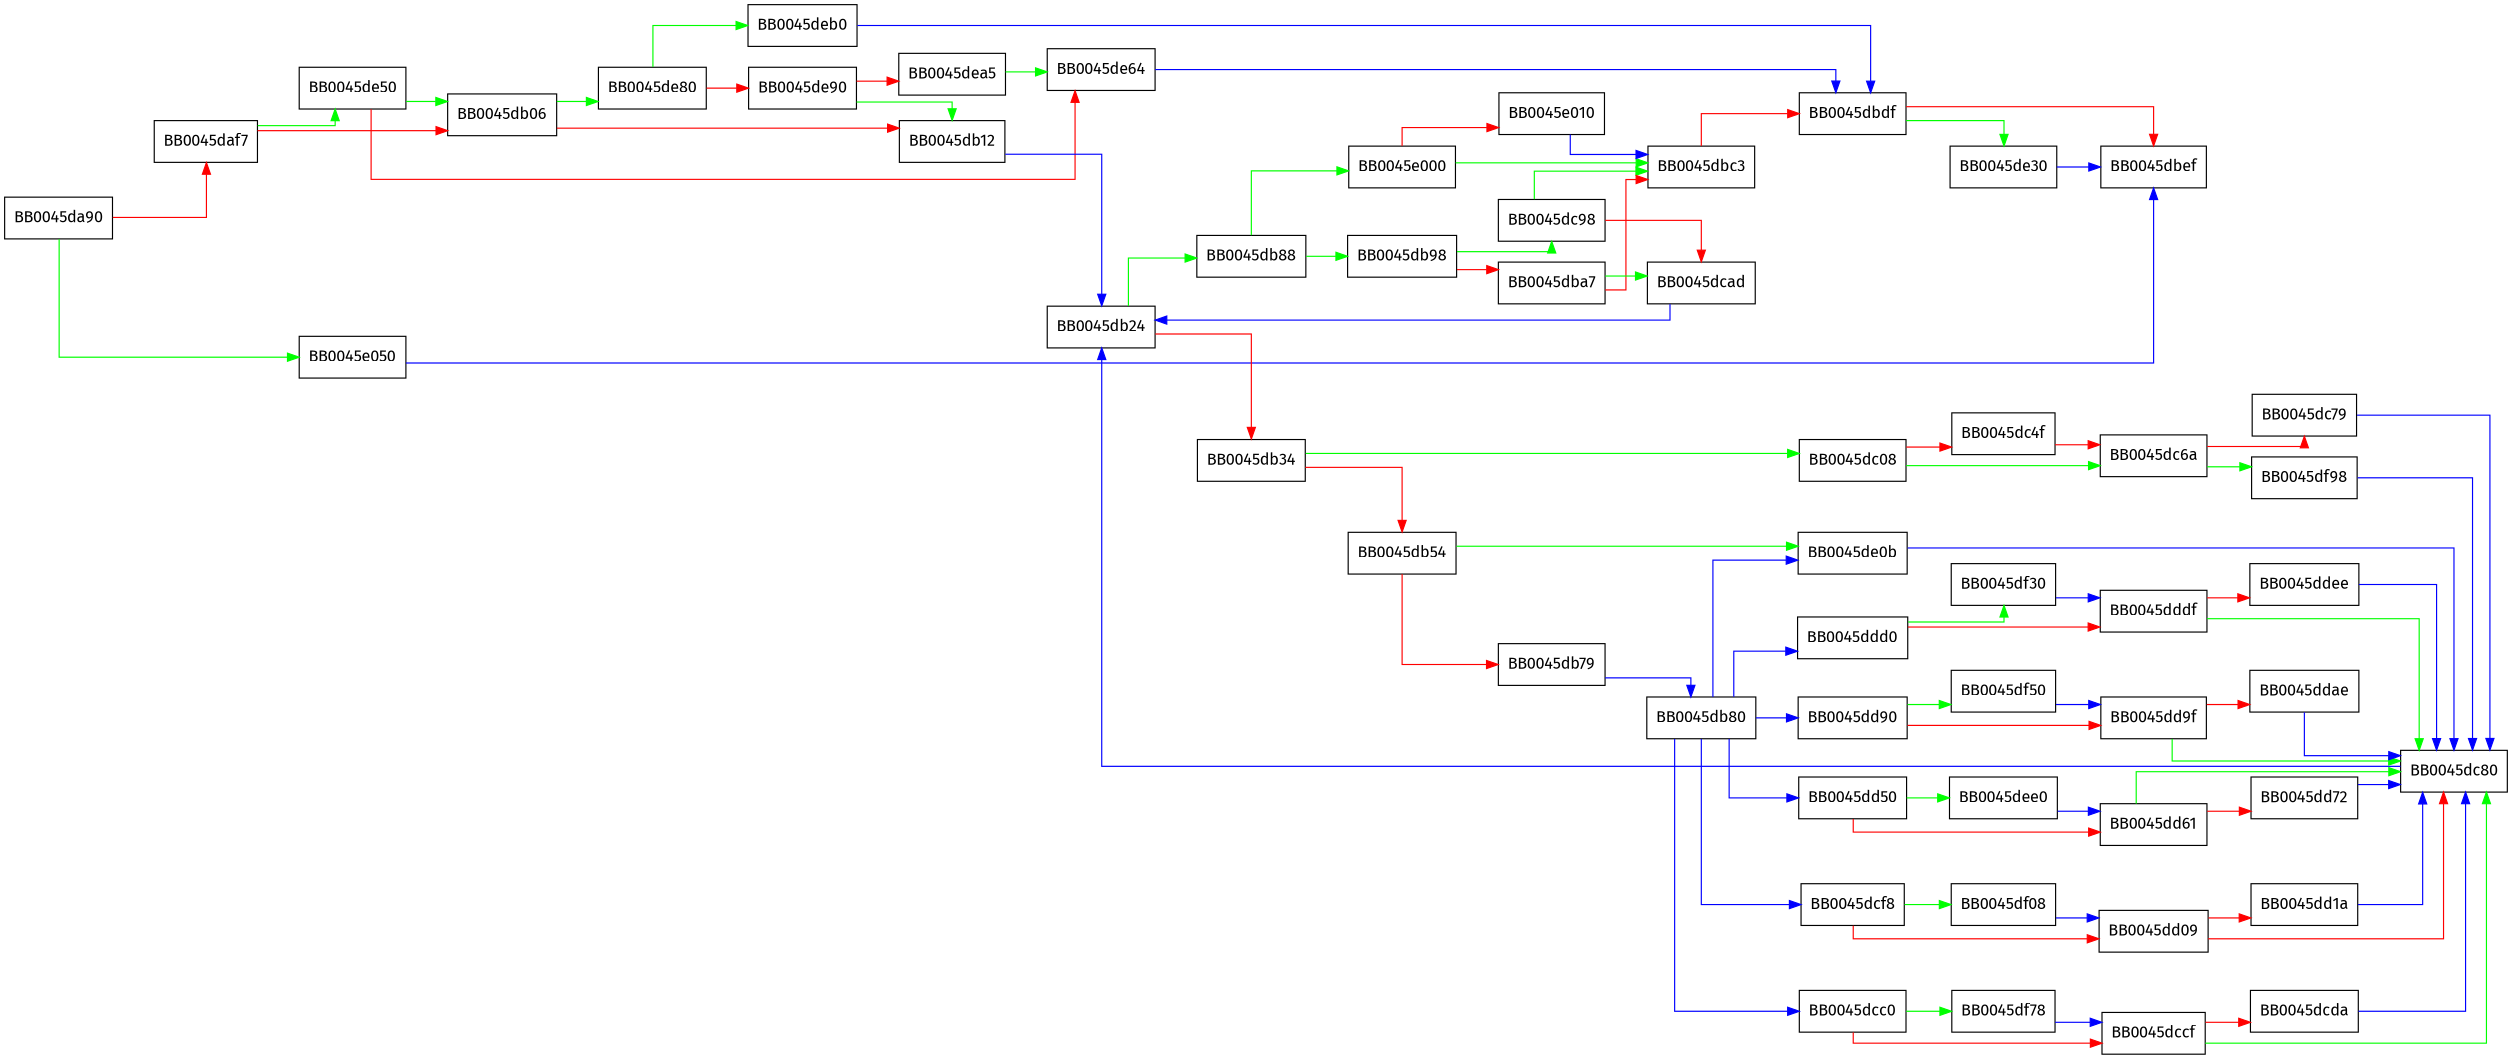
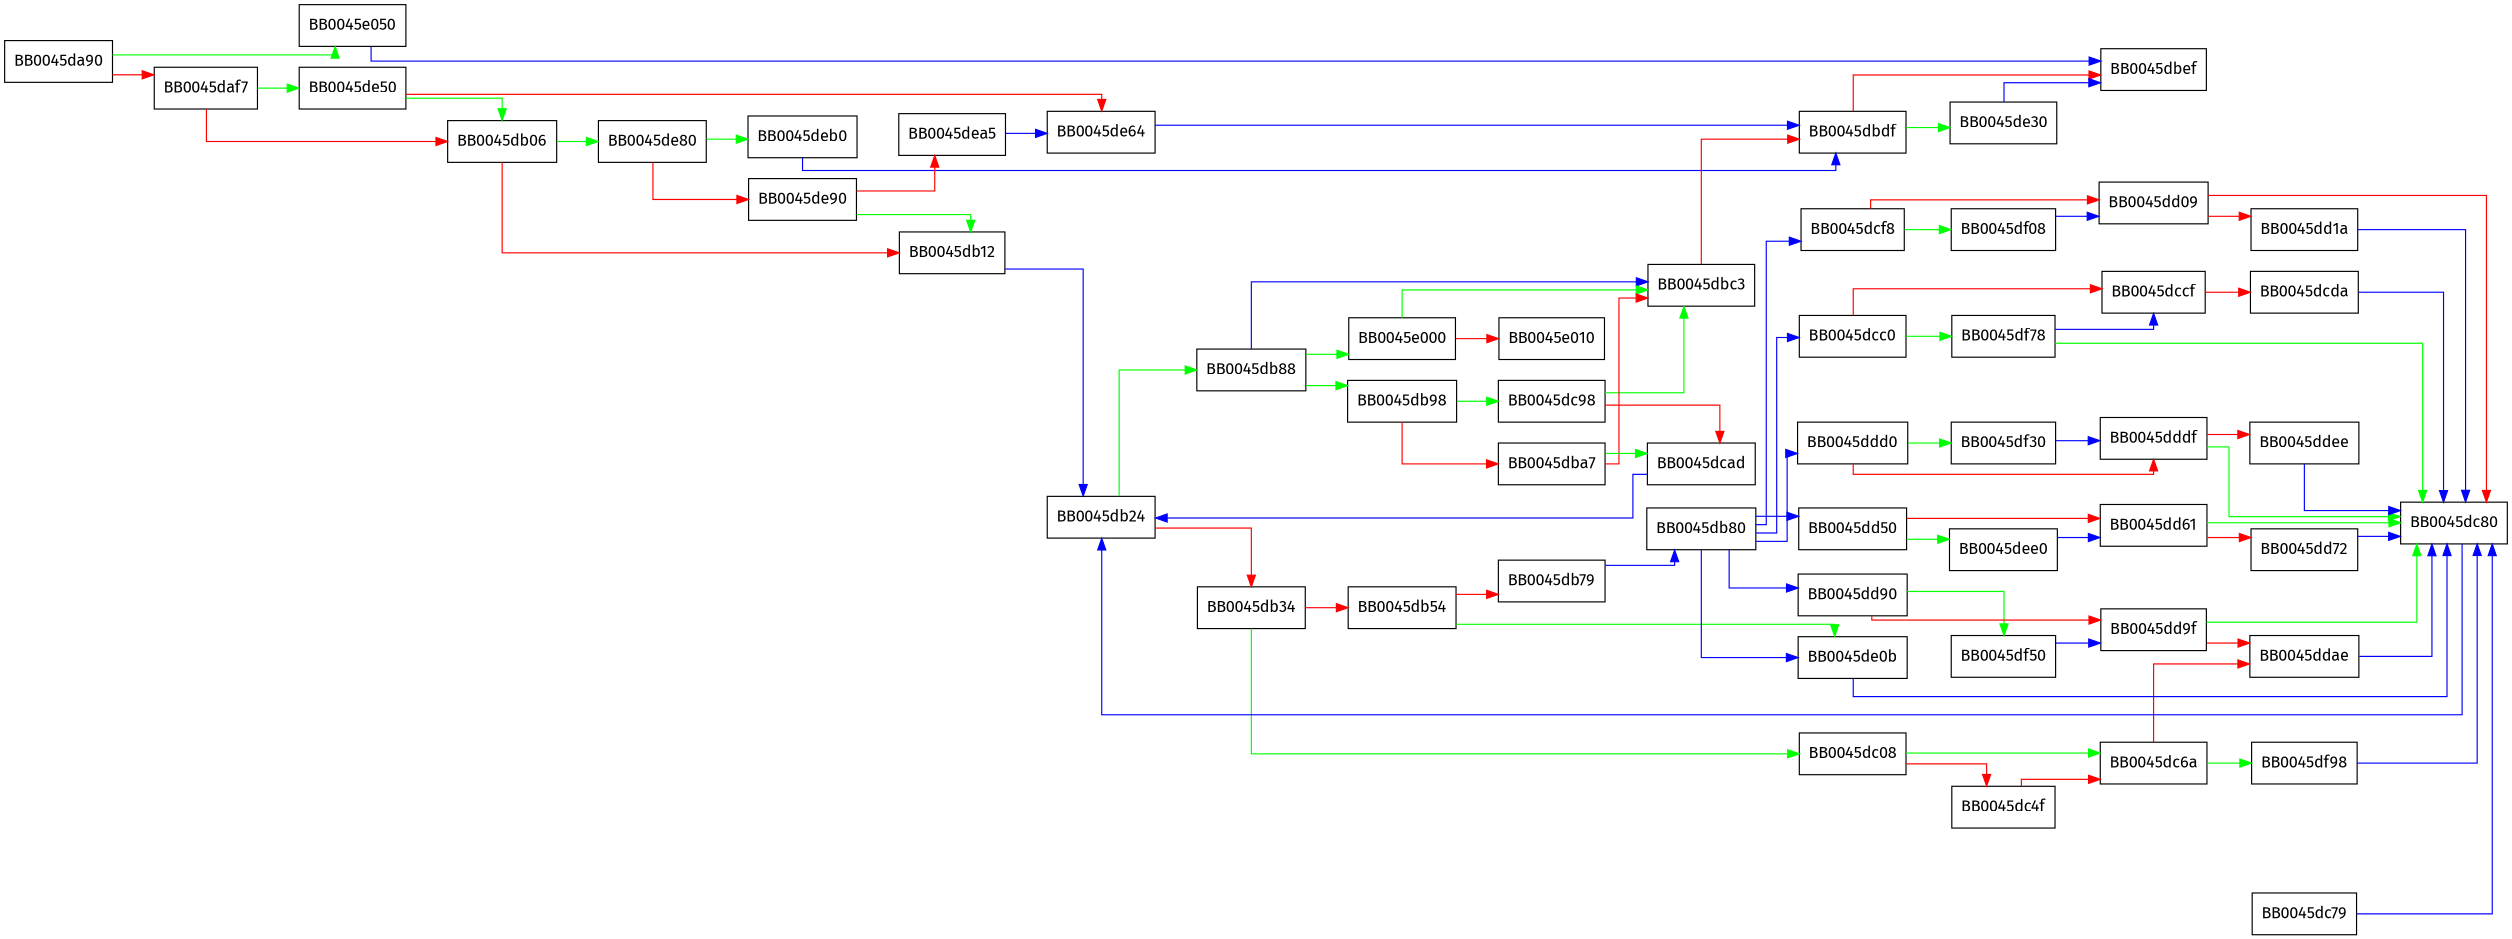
edge "BB0045dea5" -> "BB0045de64": color green -> blue
edge "BB0045e010" -> "BB0045dbc3": now "BB0045db88" -> "BB0045dbc3"
edge "BB0045dc6a" -> "BB0045dc79": now "BB0045dc6a" -> "BB0045ddae"
edge "BB0045dccf" -> "BB0045dc80": now "BB0045df78" -> "BB0045dc80"
